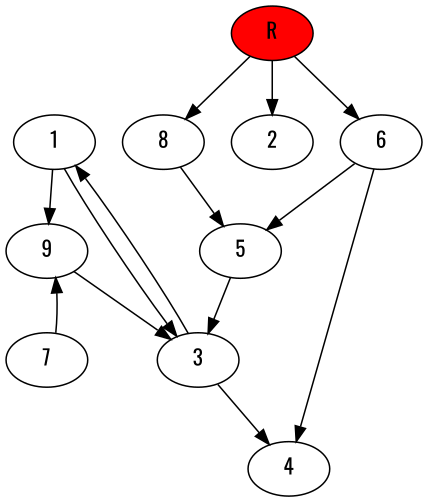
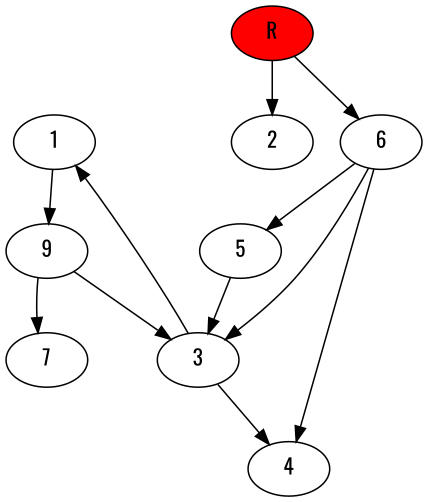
node "8": removed
edge "1" -> "3": now "6" -> "3"
edge "7" -> "9": reversed
